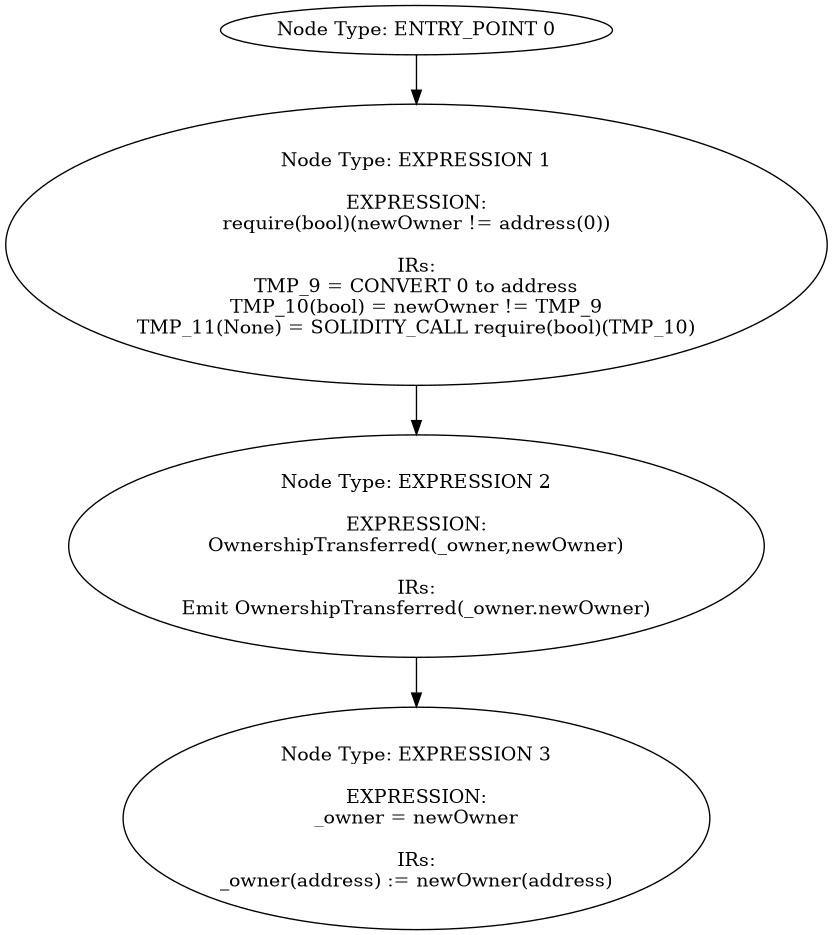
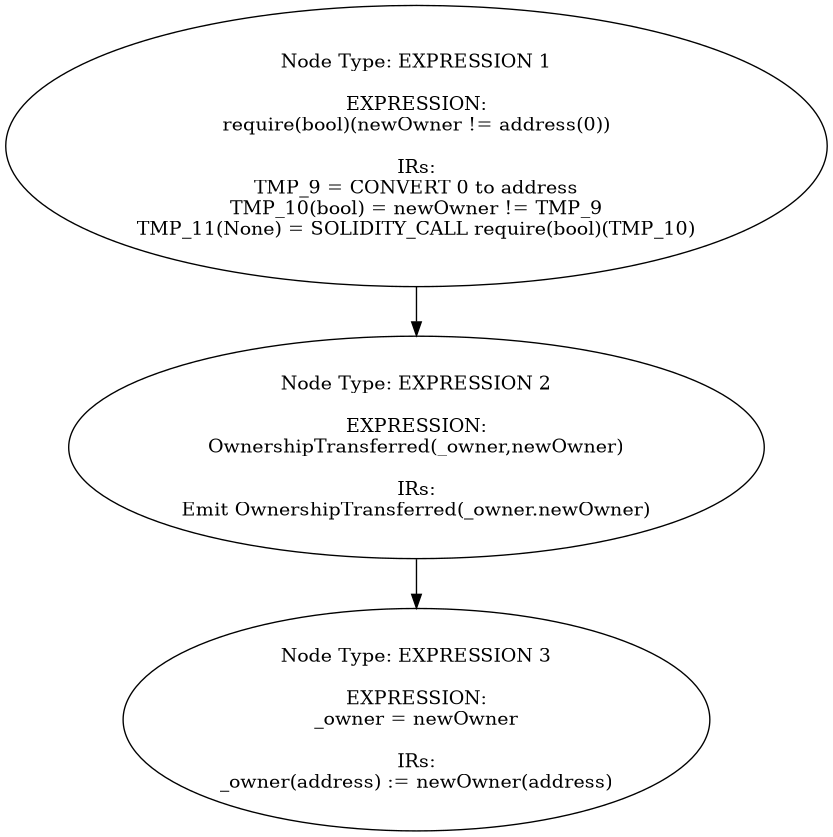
node "Node Type: ENTRY_POINT 0": removed
